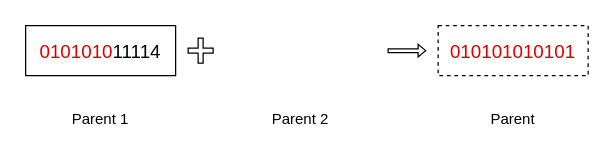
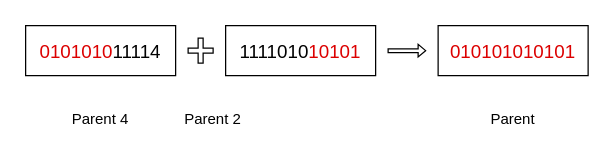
node "111101010101": added
node "010101010101": style dashed -> solid
node "Parent 1": label "Parent 1" -> "Parent 4"
node "Parent 2": moved (301, 119) -> (213, 119)
